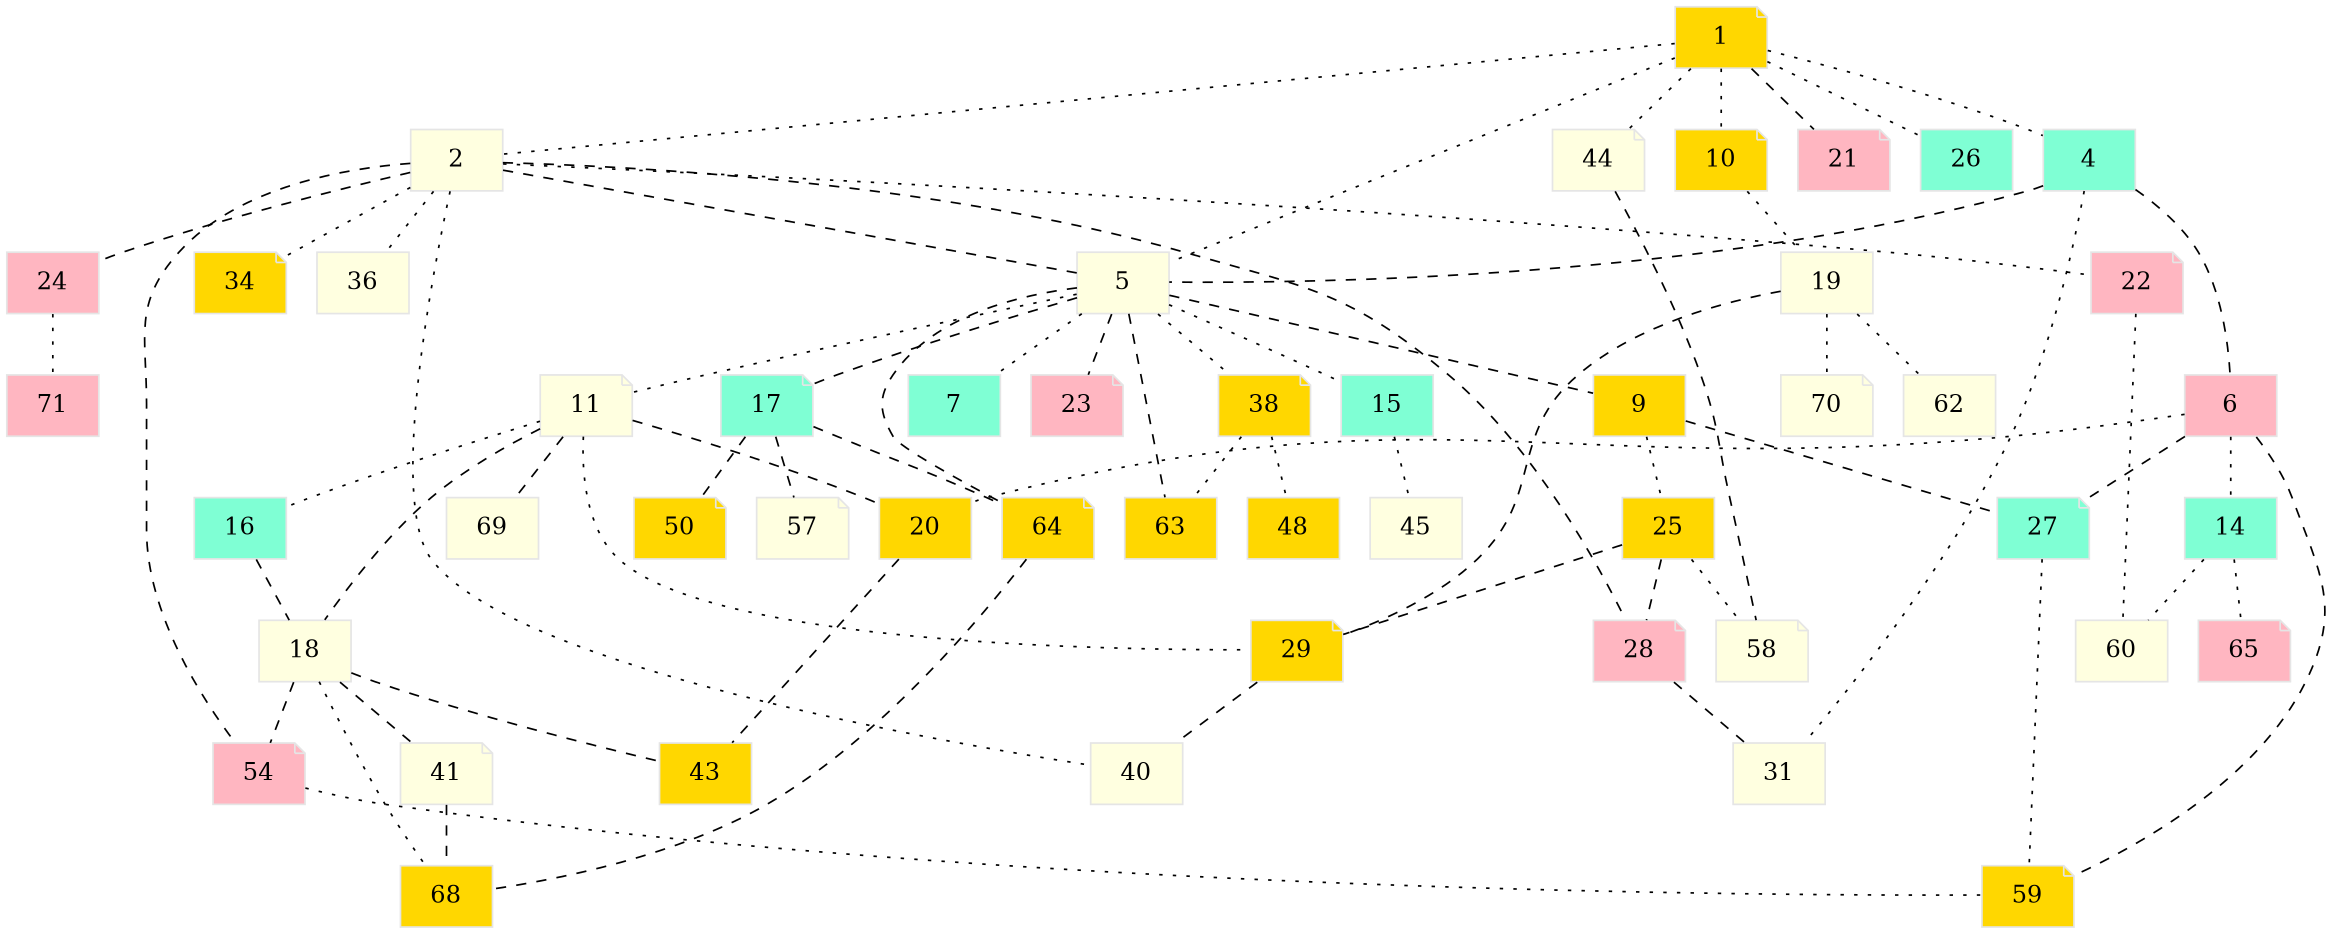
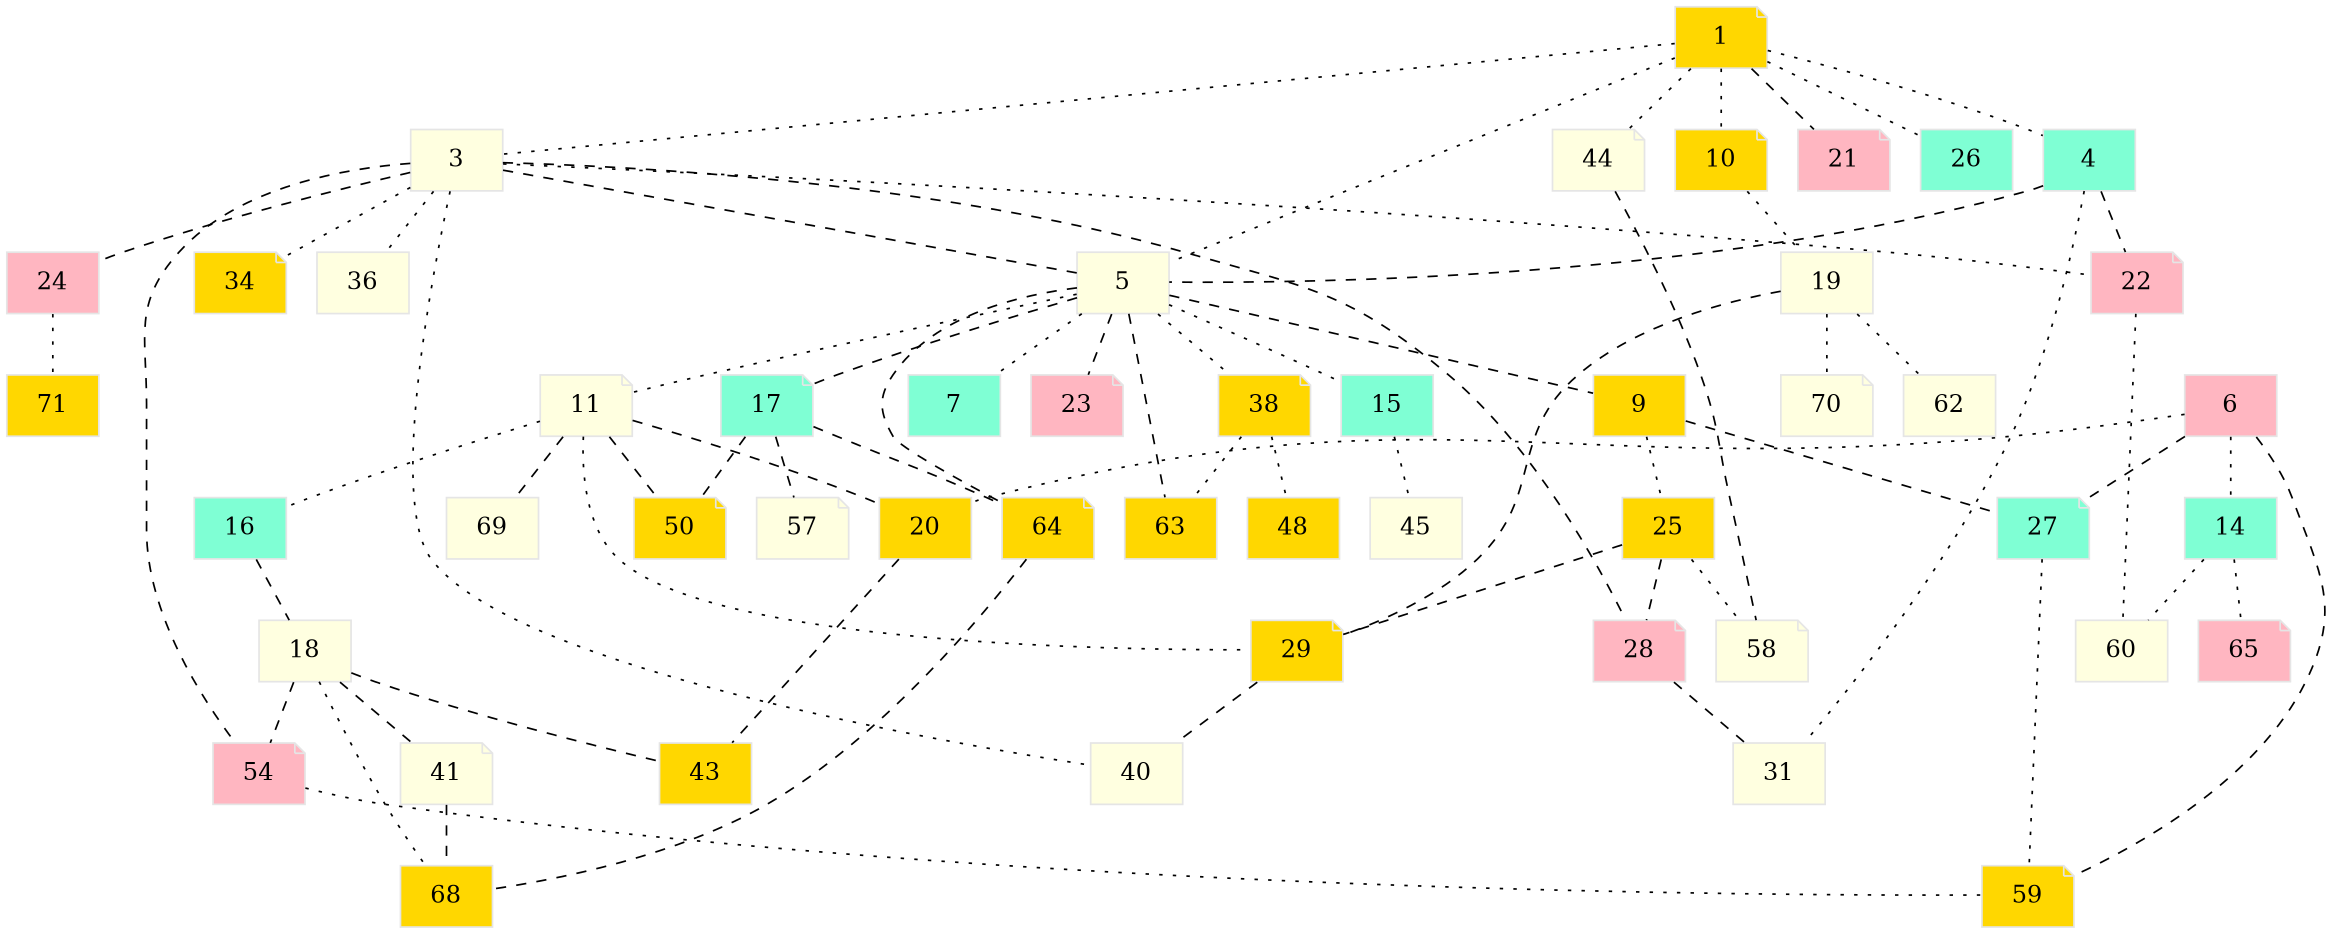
node "2": label "2" -> "3"
edge "4" -- "6": now "4" -- "22"
node "71": fillcolor lightpink -> gold
edge "11" -- "18": now "11" -- "50"
